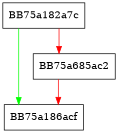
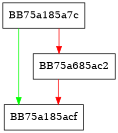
node "BB75a182a7c": label "BB75a182a7c" -> "BB75a185a7c"
node "BB75a186acf": label "BB75a186acf" -> "BB75a185acf"
